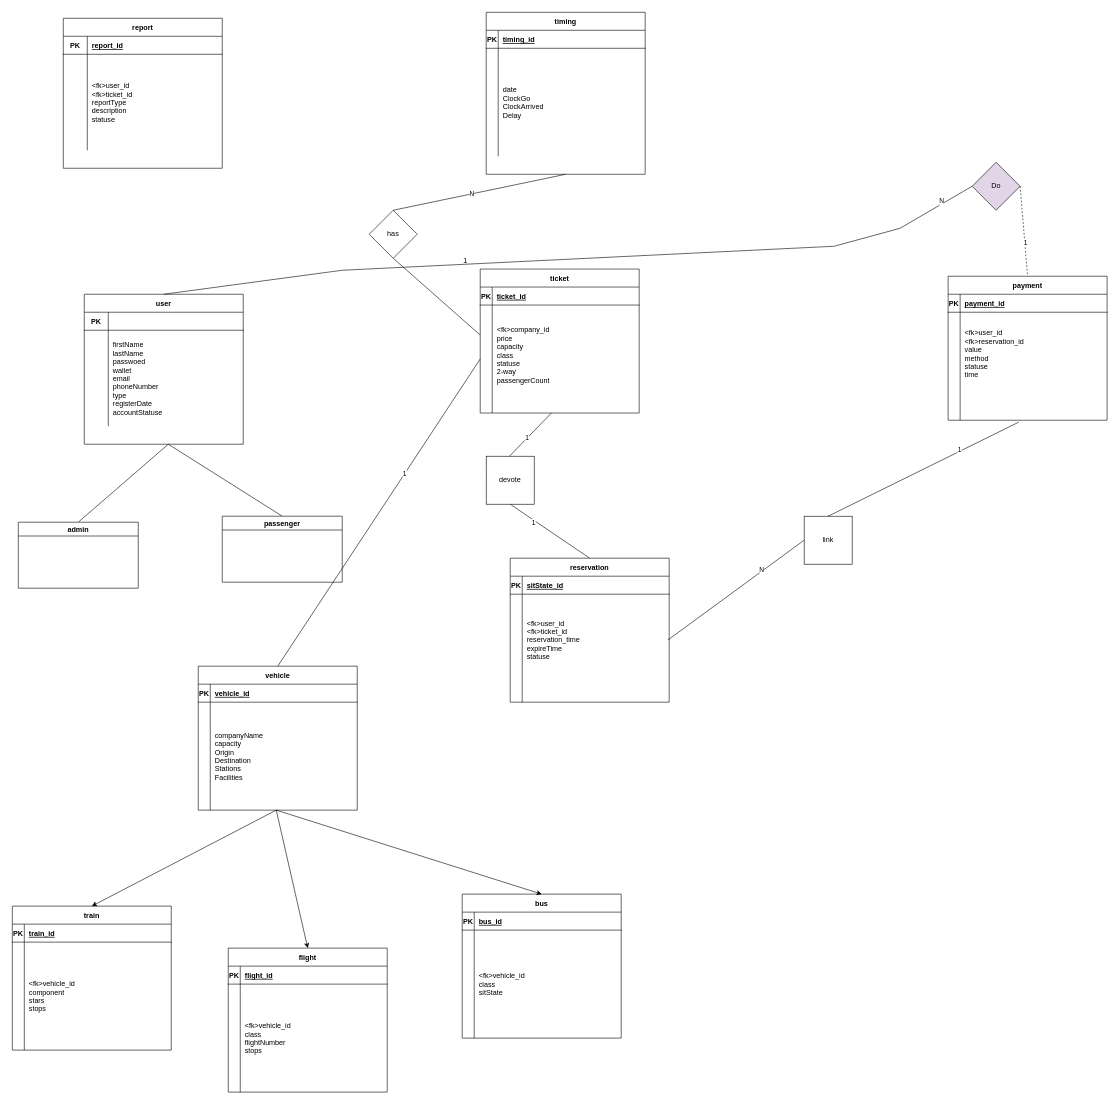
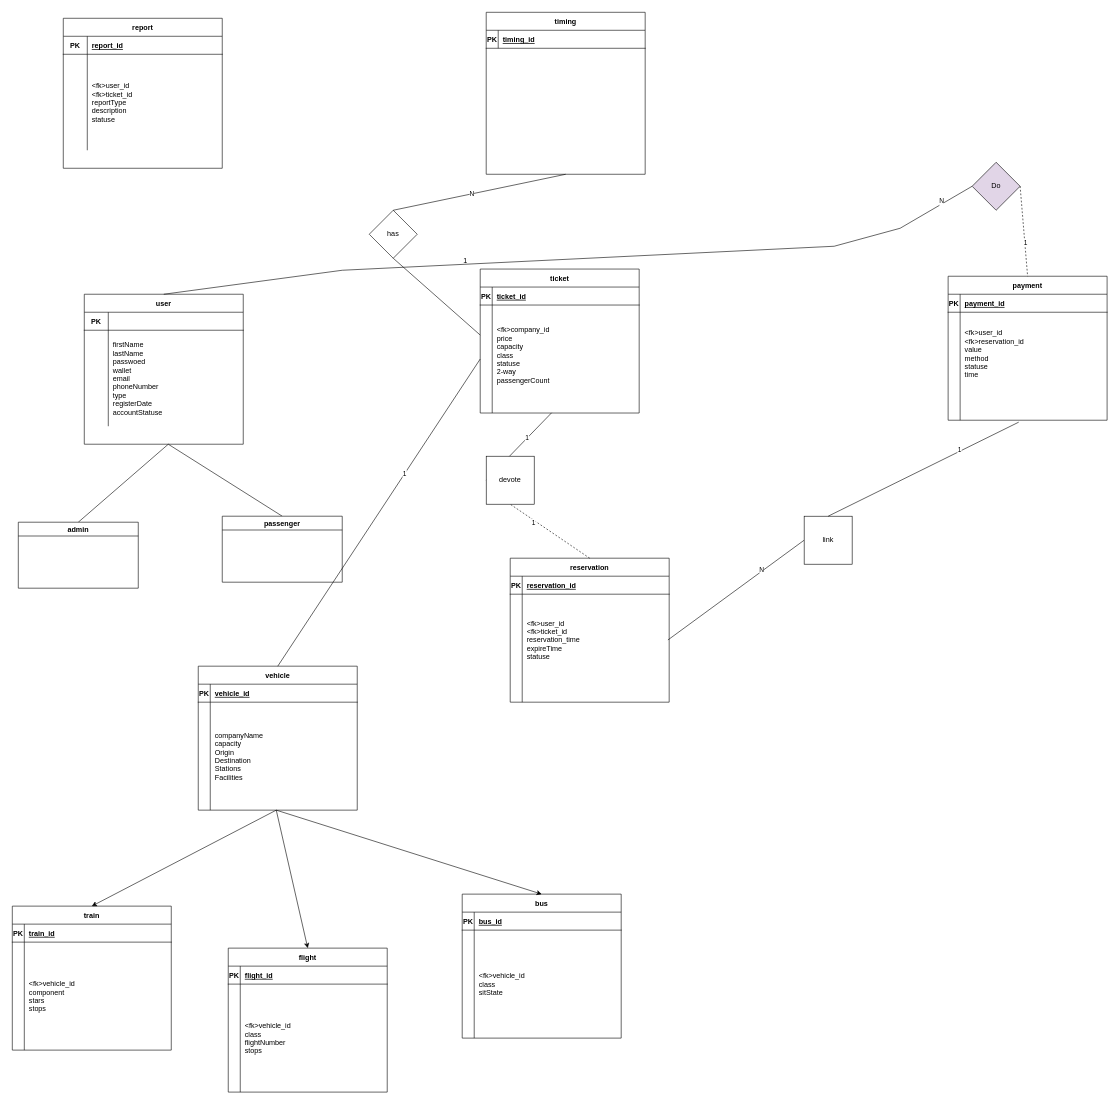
node "date ClockGo ClockArrived Delay": removed
edge "devote" -- "reservation": style solid -> dashed
node "sitState_id": label "sitState_id" -> "reservation_id"
